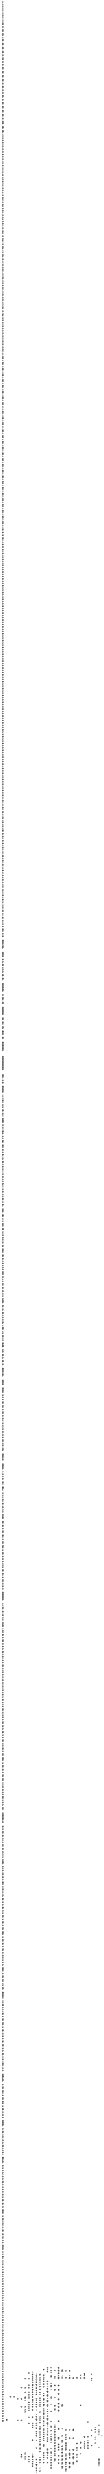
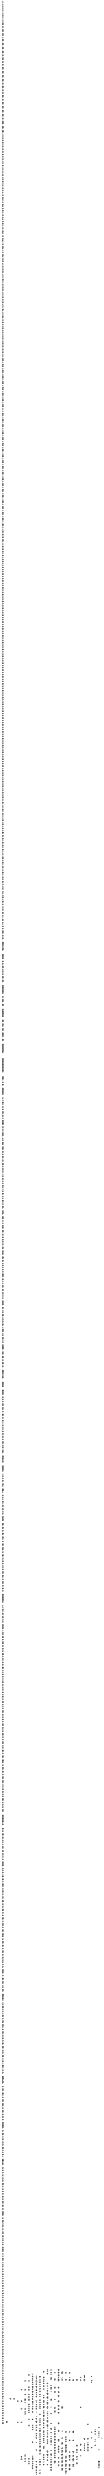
node "# 0x4838 JUMPDEST PUSHX Data PUSHX Data JUMP": added
